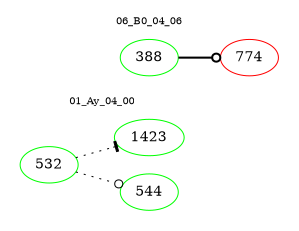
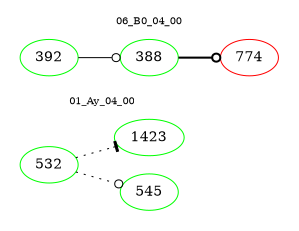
cluster "06_B0_04_06": label "06_B0_04_06" -> "06_B0_04_00"
node "392": added
node "544": label "544" -> "545"
